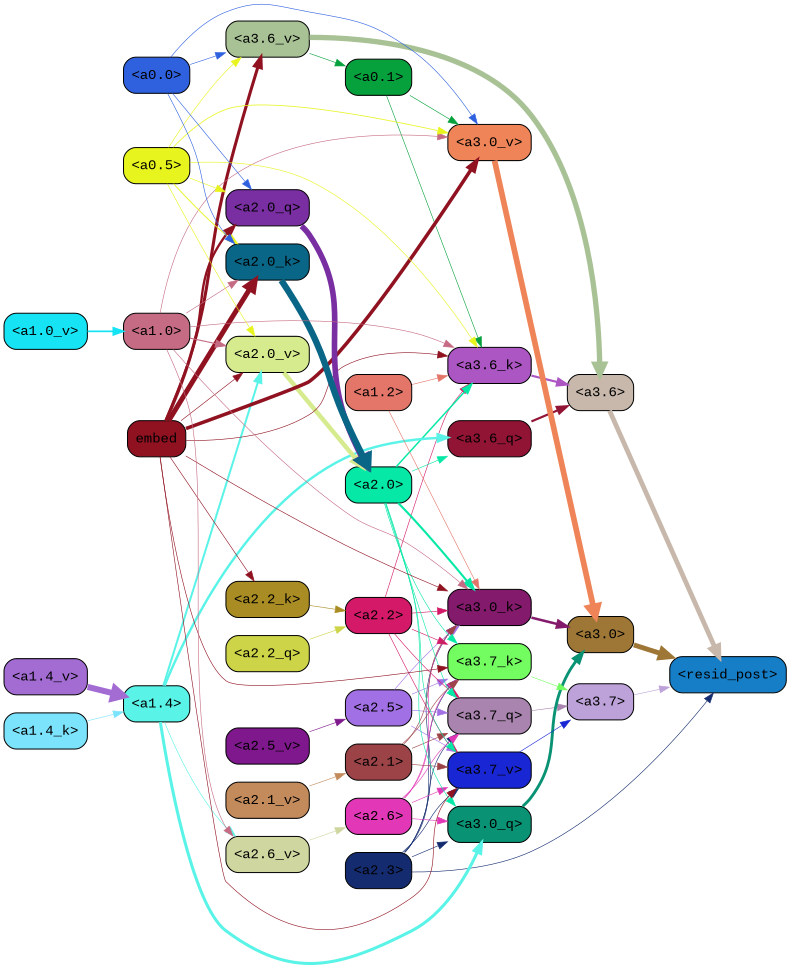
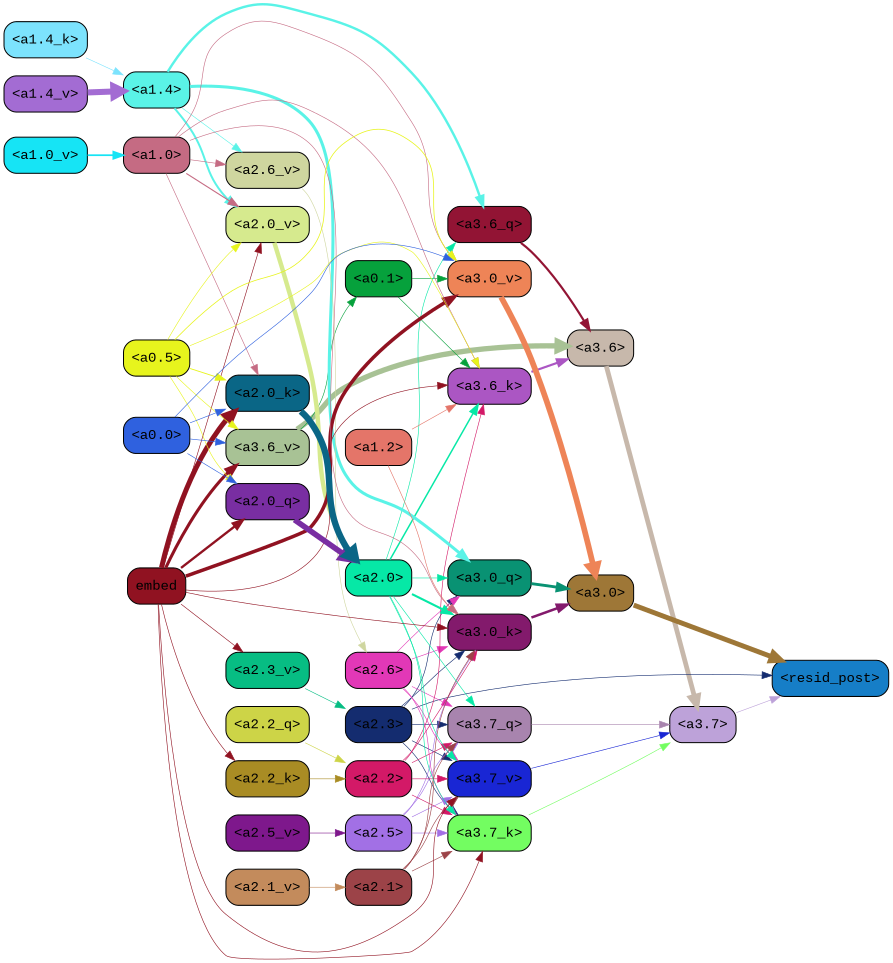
edge "<a3.6>" -> "<resid_post>": now "<a3.6>" -> "<a3.7>"
node "<a2.3_v>": added
